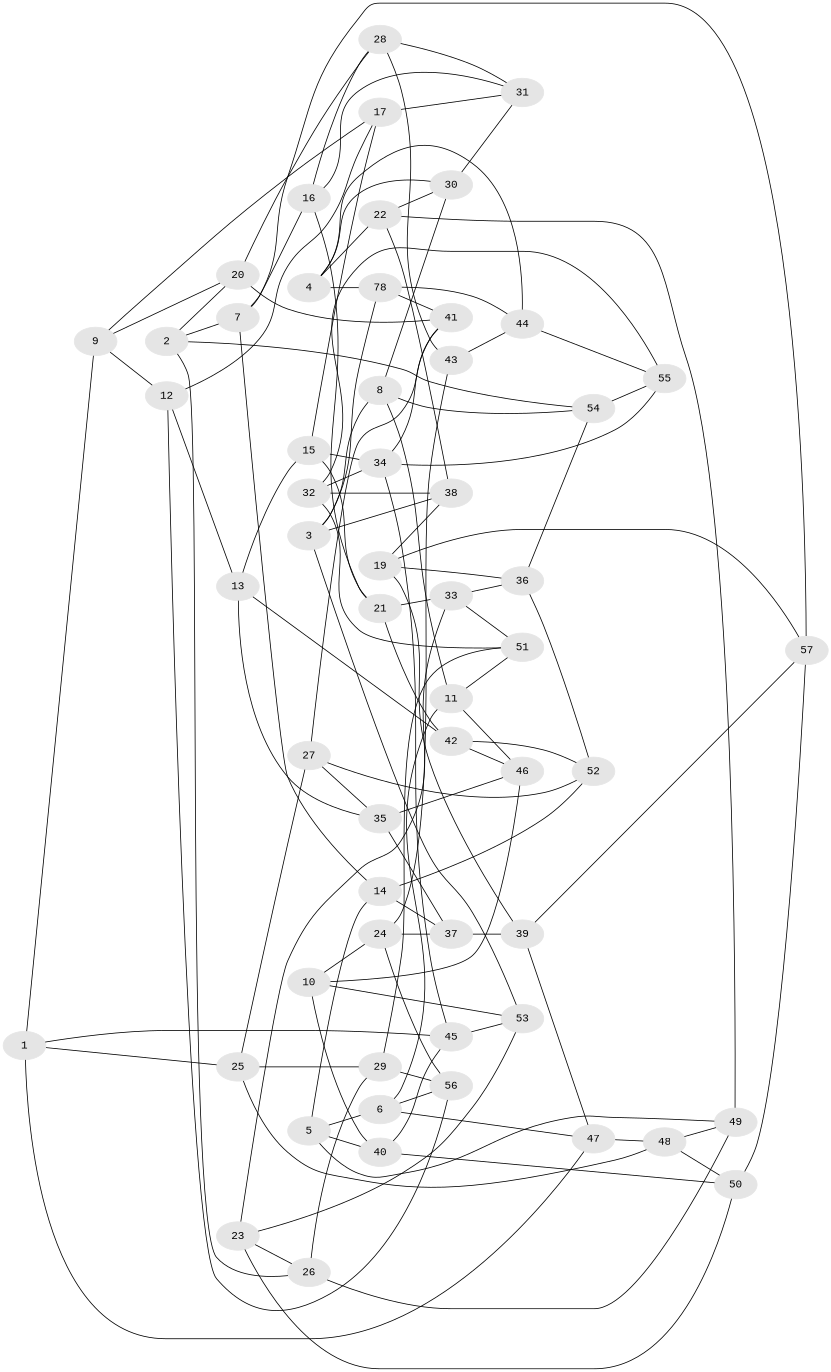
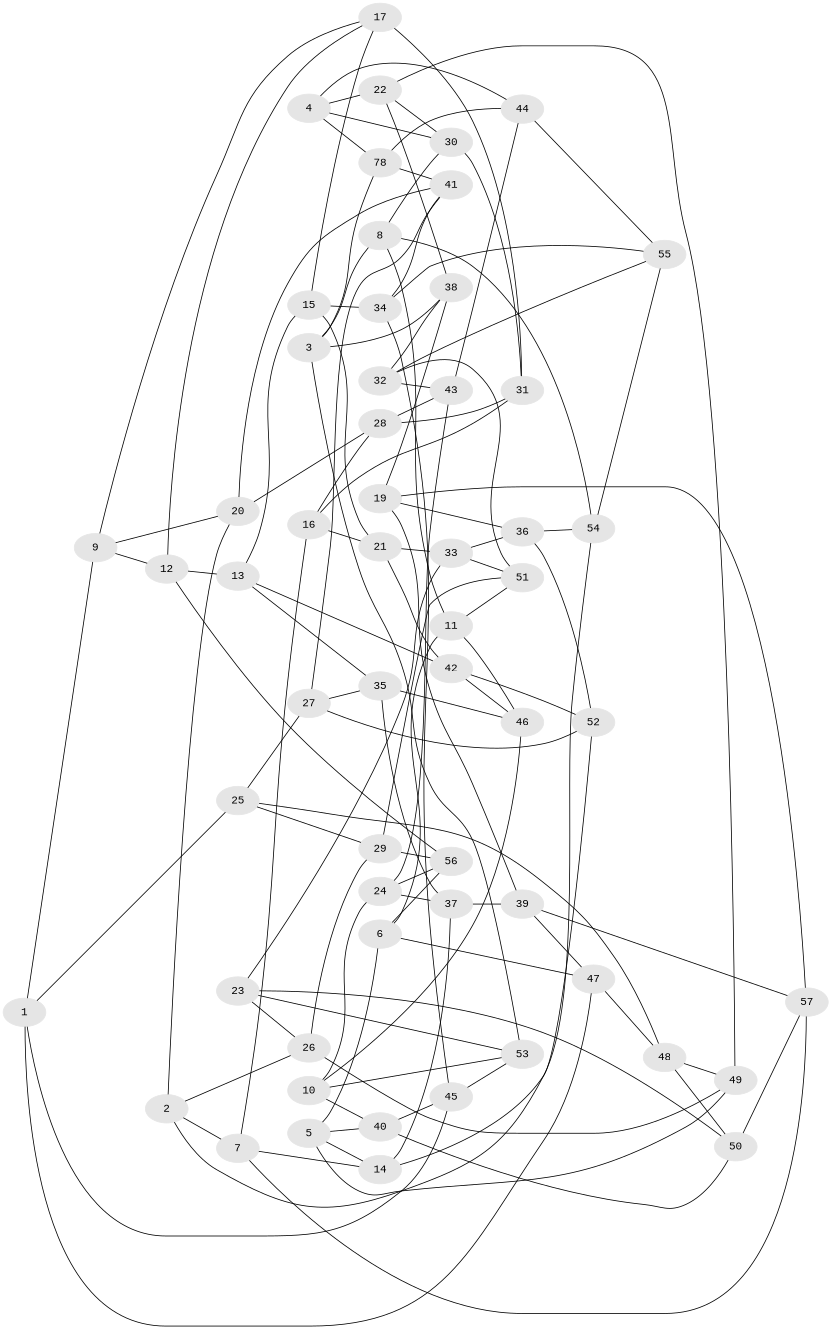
edge "34" -- "32": now "43" -- "32"
